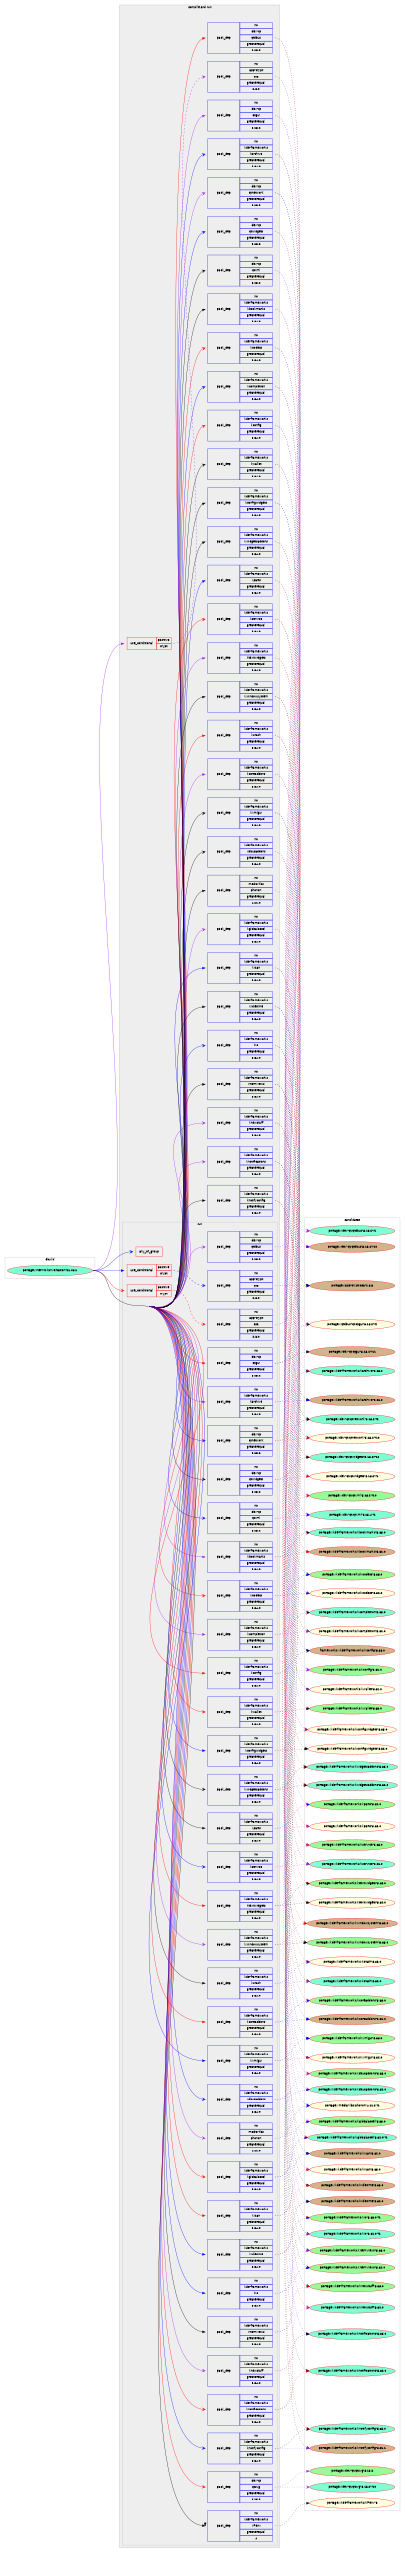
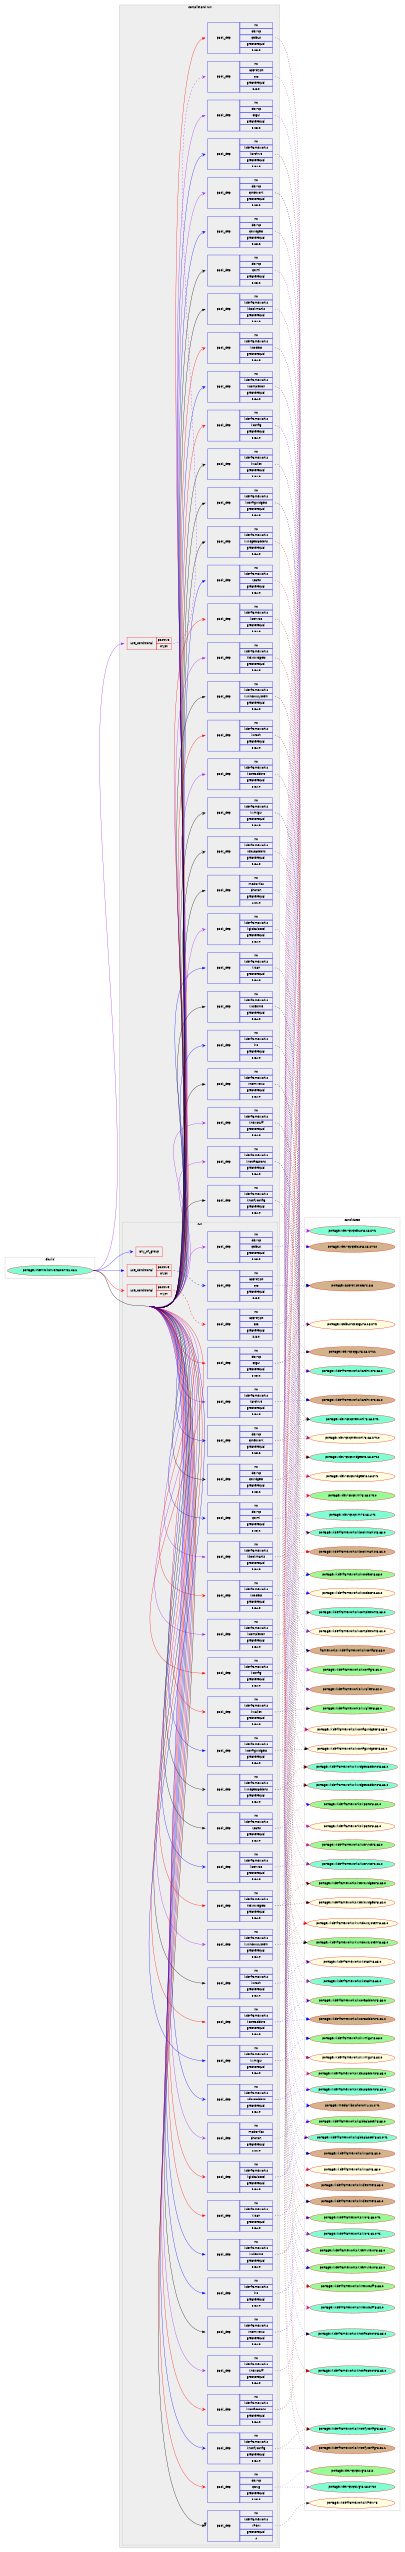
node "portage://kde-frameworks/kwallet-5.82.0": fillcolor lightyellow -> tan
node "portage://kde-frameworks/kwindowsystem-5.82.0": fillcolor tan -> lightyellow
node "portage://media-libs/phonon-4.11.1-r1": fillcolor lightyellow -> tan
